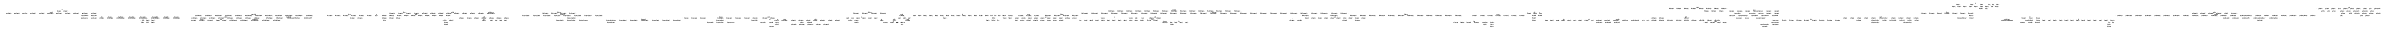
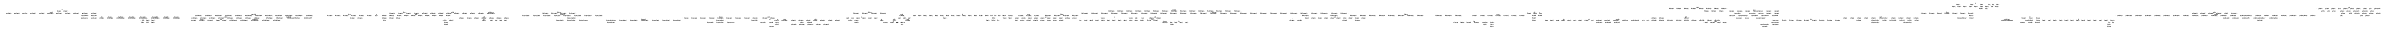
node "Data::DPath::Filters::BEGIN@2": removed
node "Class::XSAccessor::BEGIN@5": added
